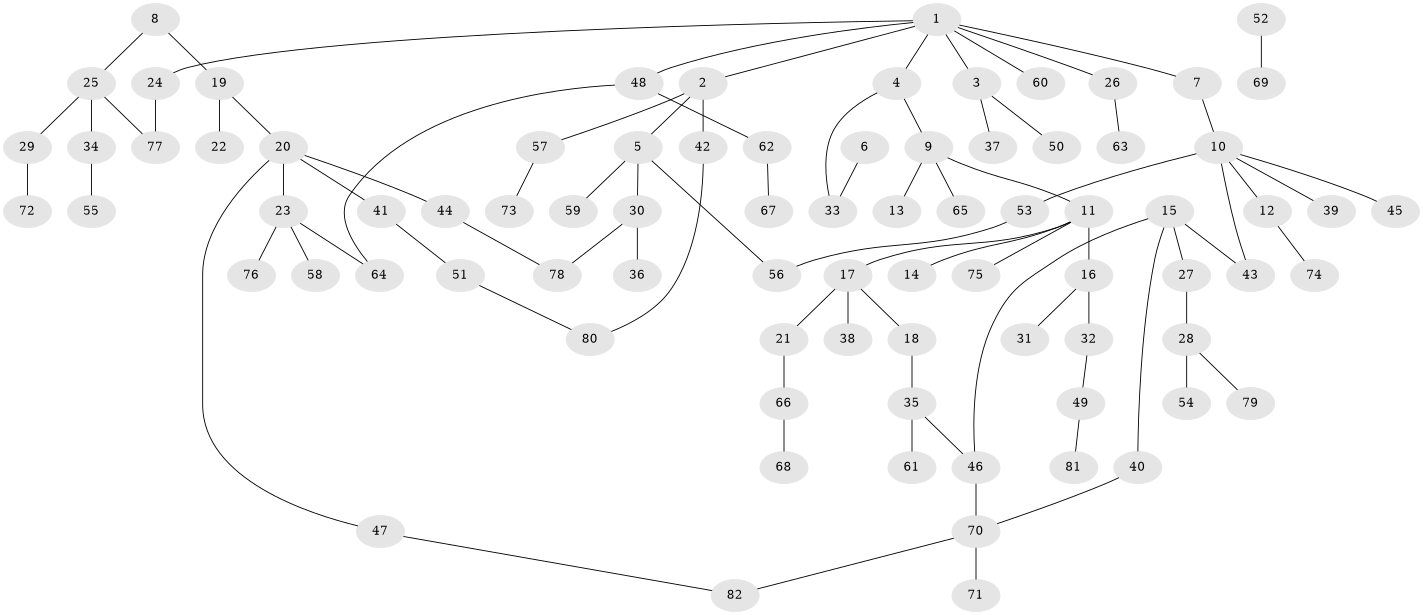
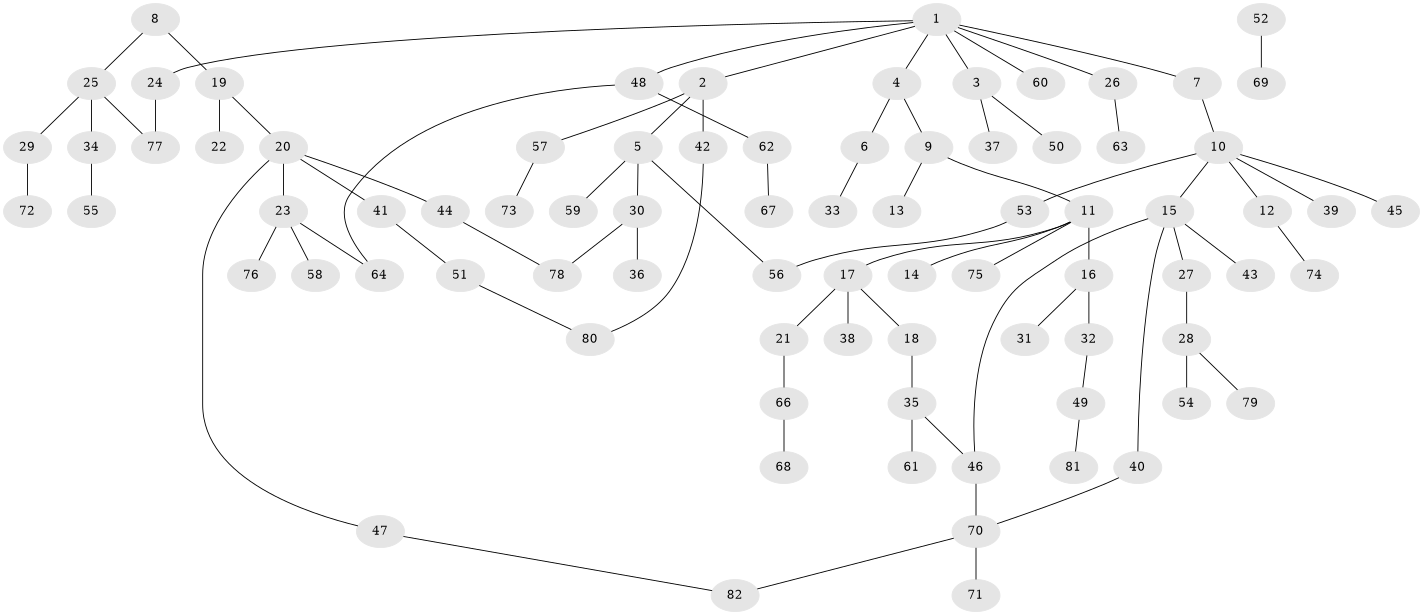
edge "4" -- "33": now "4" -- "6"
node "65": removed
edge "10" -- "43": now "10" -- "15"
